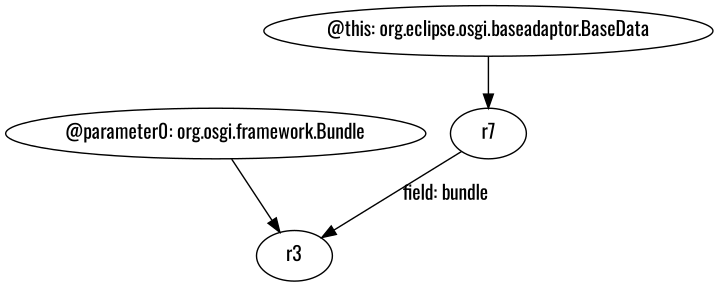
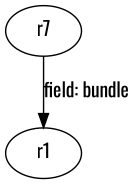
node "@this: org.eclipse.osgi.baseadaptor.BaseData": removed
node "@parameter0: org.osgi.framework.Bundle": removed
node "r3": label "r3" -> "r1"
